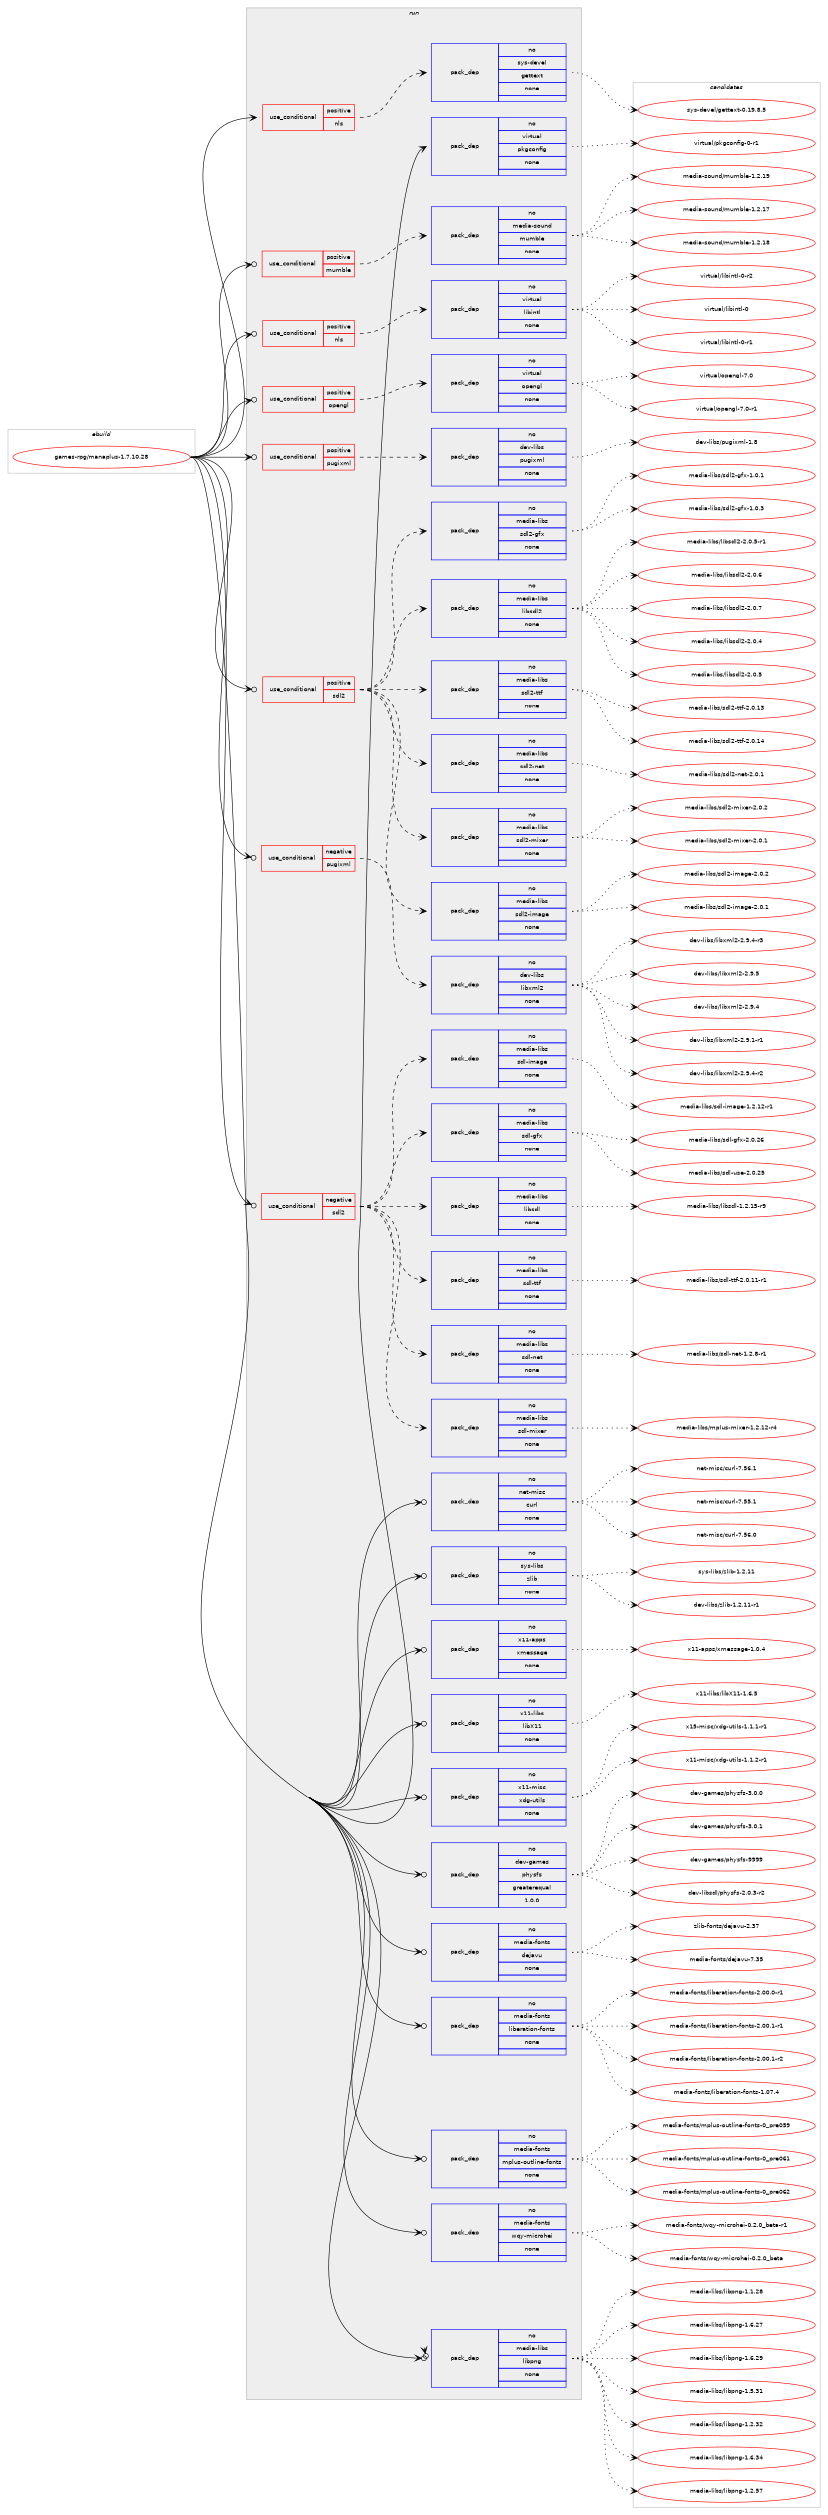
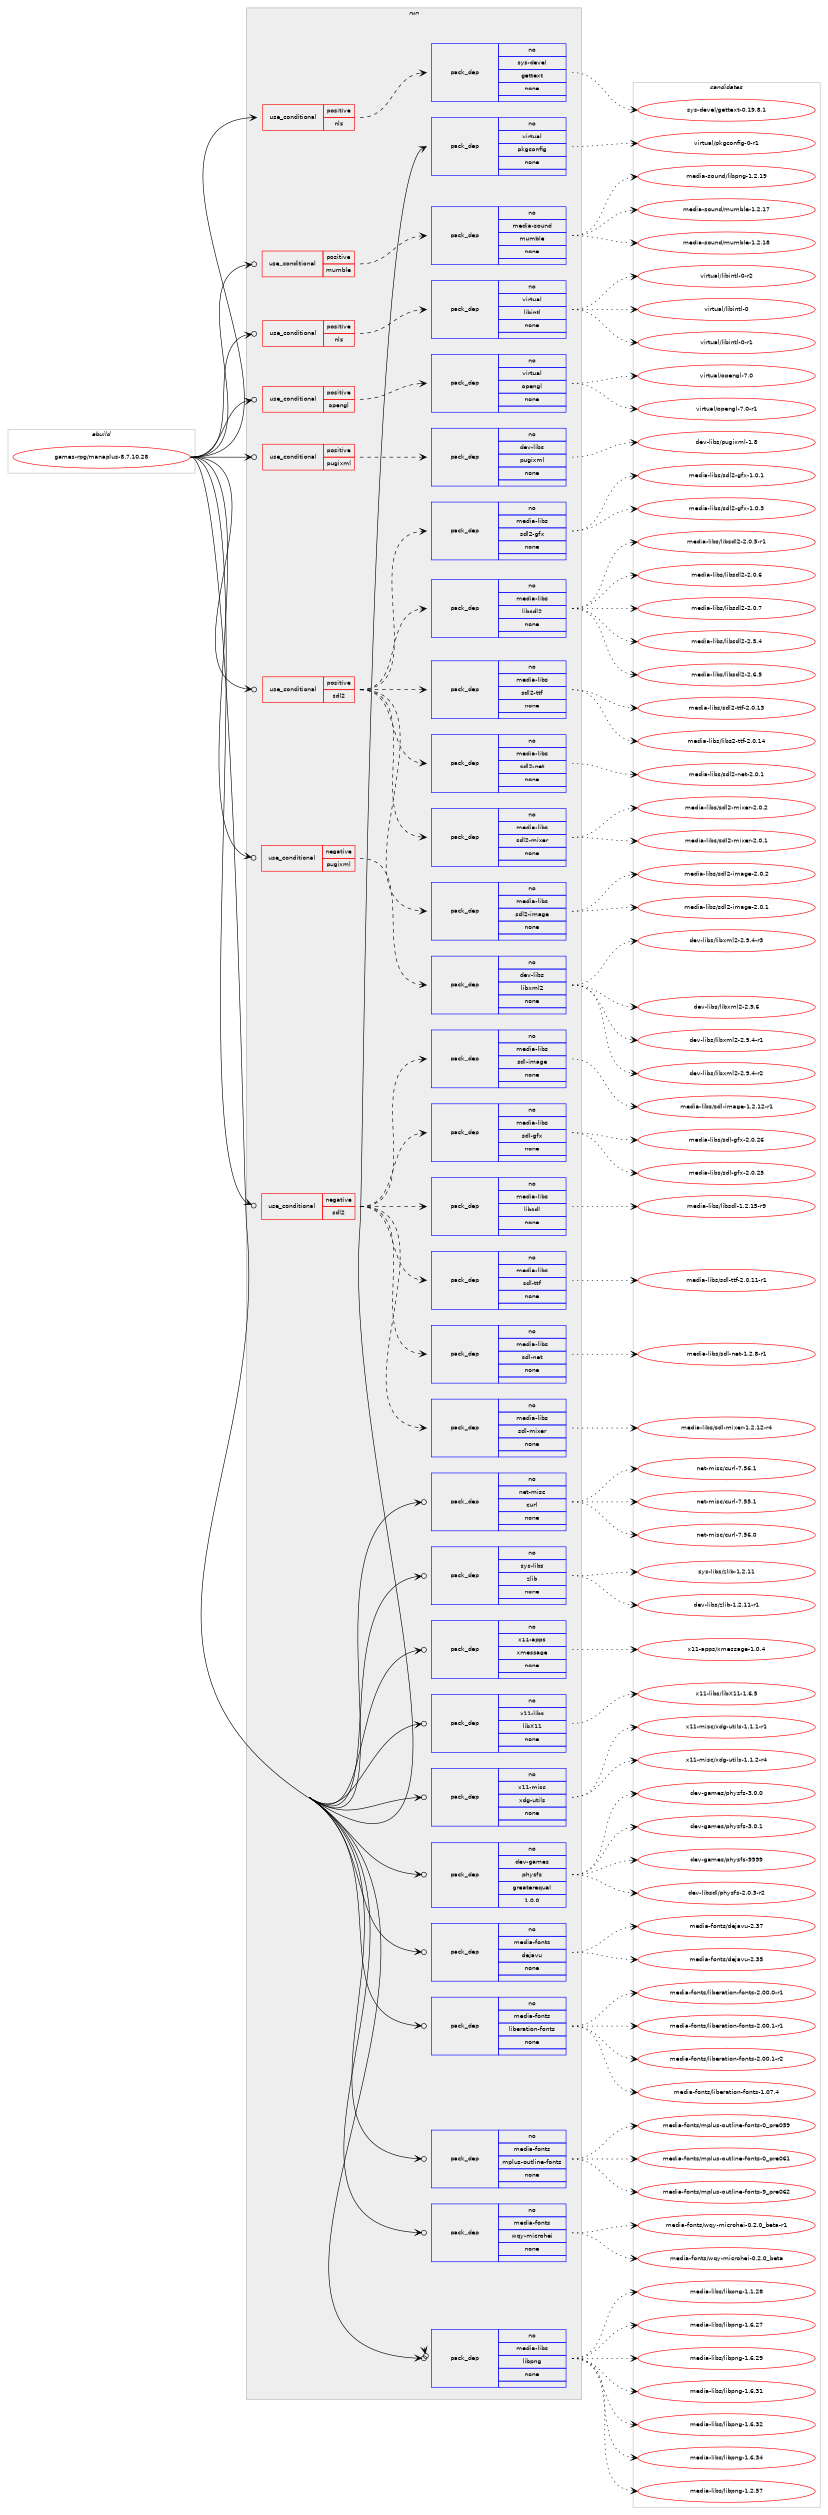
node "sys-devel/gettext-0.19.8.5": label "sys-devel/gettext-0.19.8.5" -> "sys-devel/gettext-0.19.8.1"
node "media-sound/mumble-1.2.19": label "media-sound/mumble-1.2.19" -> "media-sound/libpng-1.2.19"
node "games-rpg/manaplus-1.7.10.28": label "games-rpg/manaplus-1.7.10.28" -> "games-rpg/manaplus-8.7.10.28"
node "media-libs/libsdl2-2.0.4": label "media-libs/libsdl2-2.0.4" -> "media-libs/libsdl2-2.5.4"
node "media-libs/libsdl2-2.0.5": label "media-libs/libsdl2-2.0.5" -> "media-libs/libsdl2-2.6.5"
node "media-libs/sdl2-ttf-2.0.14": label "media-libs/sdl2-ttf-2.0.14" -> "media-libs/libs2-ttf-2.0.14"
node "dev-libs/libxml2-2.9.5": removed
node "dev-libs/libxml2-2.9.4": label "dev-libs/libxml2-2.9.4" -> "dev-libs/libxml2-2.9.6"
node "dev-libs/libxml2-2.9.1-r1": label "dev-libs/libxml2-2.9.1-r1" -> "dev-libs/libxml2-2.9.4-r1"
node "media-libs/sdl-use-2.0.25": label "media-libs/sdl-use-2.0.25" -> "media-libs/sdl-gfx-2.0.25"
node "media-libs/mplus-mixer-1.2.12-r4": label "media-libs/mplus-mixer-1.2.12-r4" -> "media-libs/sdl-mixer-1.2.12-r4"
node "x15-misc/xdg-utils-1.1.1-r1": label "x15-misc/xdg-utils-1.1.1-r1" -> "x11-misc/xdg-utils-1.1.1-r1"
node "x11-misc/xdg-utils-1.1.2-r1": label "x11-misc/xdg-utils-1.1.2-r1" -> "x11-misc/xdg-utils-1.1.2-r4"
node "zlib-fonts/dejavu-2.37": label "zlib-fonts/dejavu-2.37" -> "media-fonts/dejavu-2.37"
node "media-fonts/dejavu-7.35": label "media-fonts/dejavu-7.35" -> "media-fonts/dejavu-2.35"
node "media-fonts/mplus-outline-fonts-0_pre062": label "media-fonts/mplus-outline-fonts-0_pre062" -> "media-fonts/mplus-outline-fonts-9_pre062"
node "media-libs/libpng-1.5.31": label "media-libs/libpng-1.5.31" -> "media-libs/libpng-1.6.31"
node "media-libs/libpng-1.2.32": label "media-libs/libpng-1.2.32" -> "media-libs/libpng-1.6.32"
